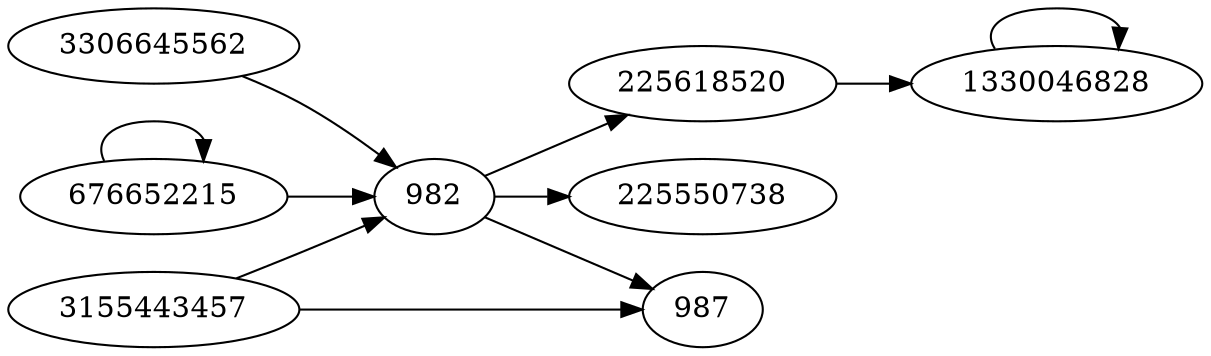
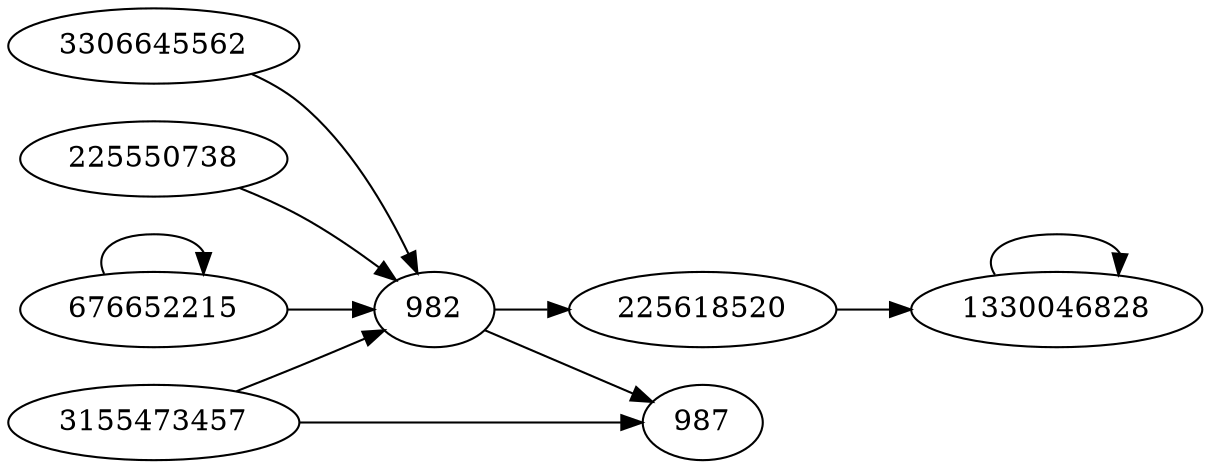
edge "982" -> "225550738": reversed
node "3155443457": label "3155443457" -> "3155473457"
